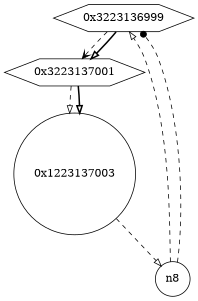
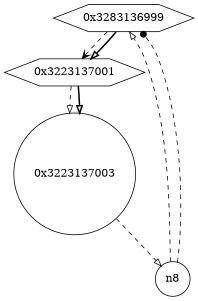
node "0x3223136999": label "0x3223136999" -> "0x3283136999"
node "0x1223137003": label "0x1223137003" -> "0x3223137003"
